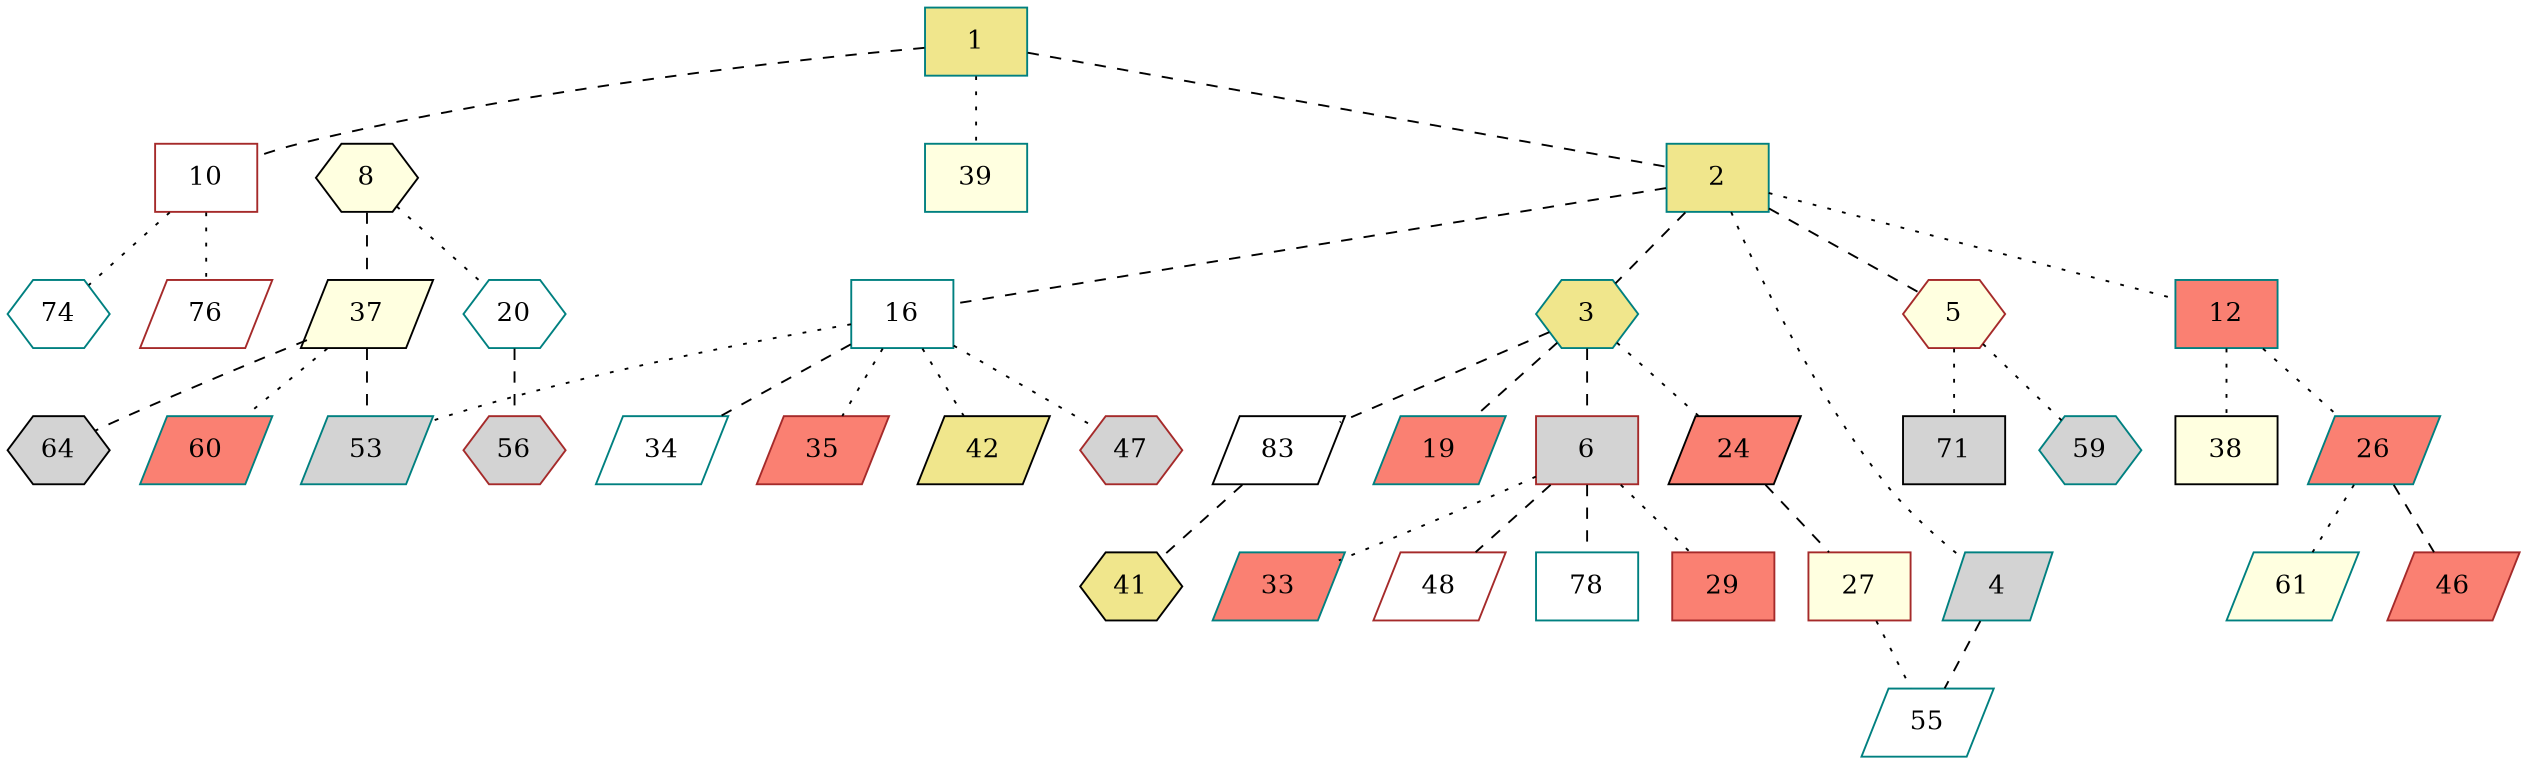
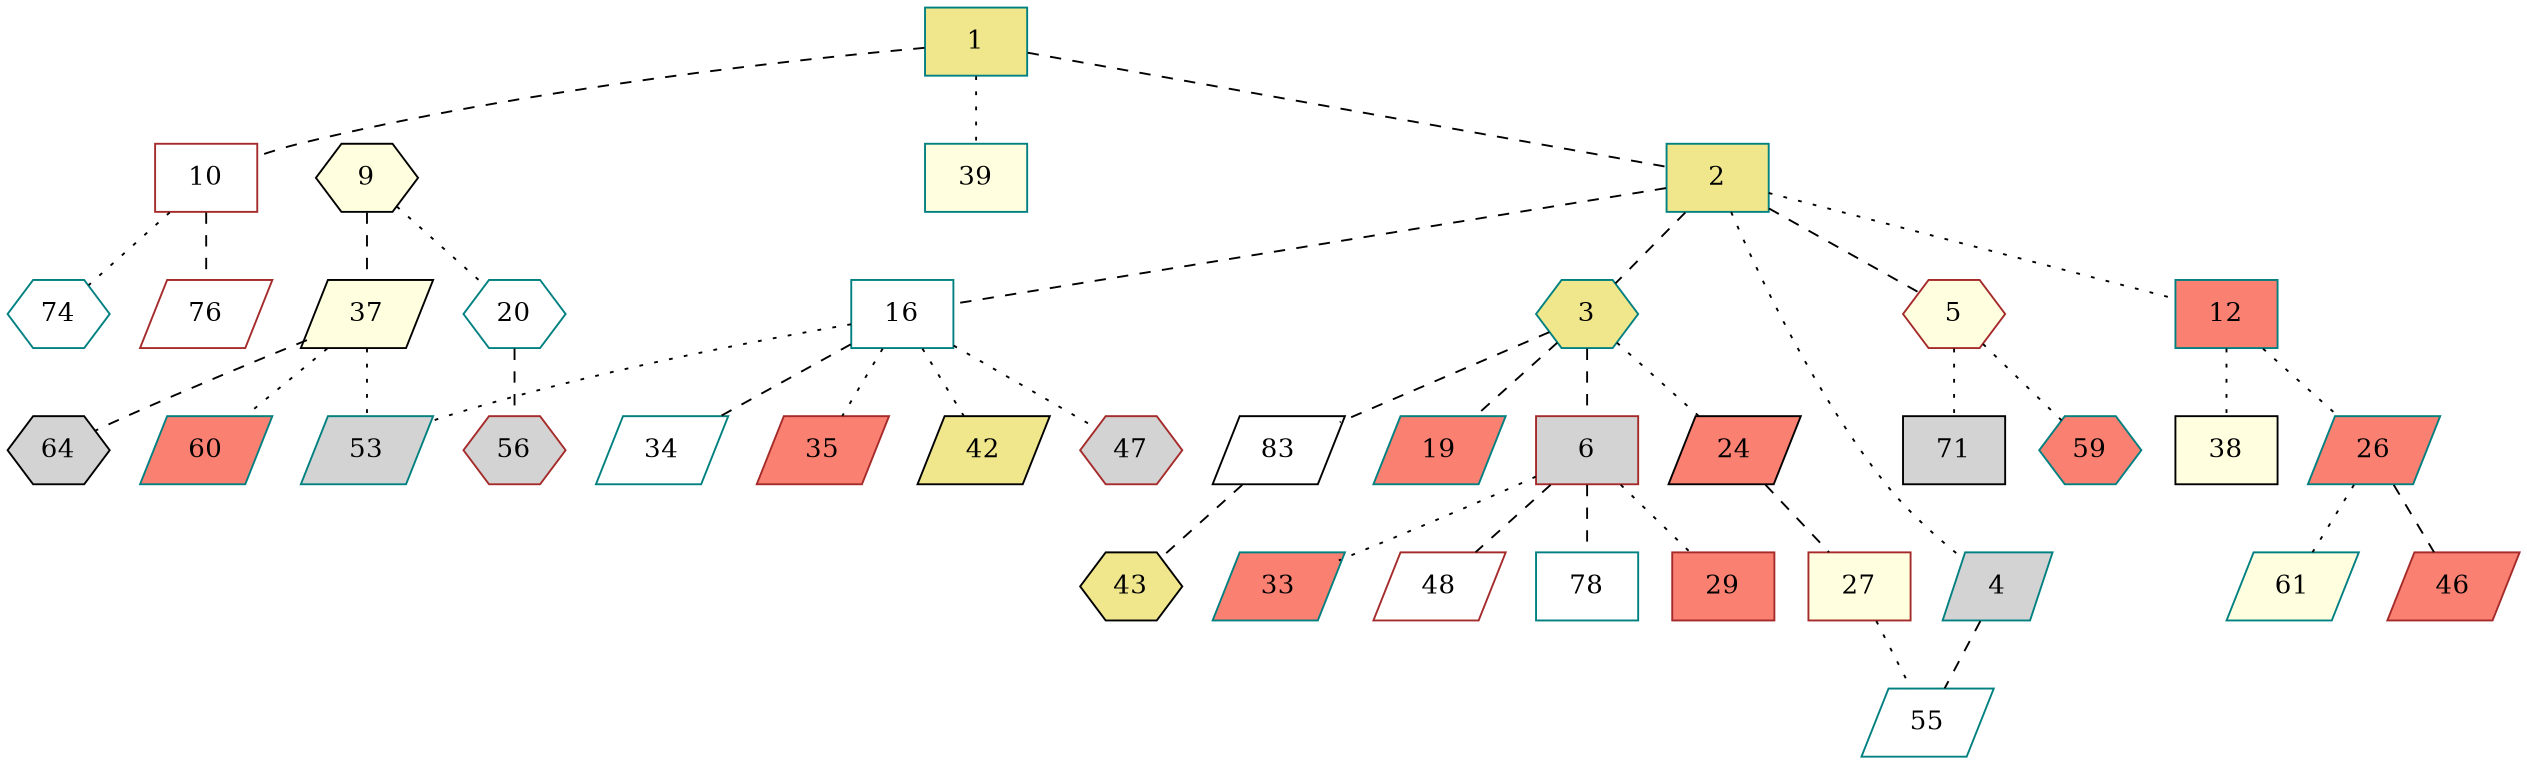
node "8": label "8" -> "9"
edge "10" -- "76": style dotted -> dashed
edge "37" -- "53": style dashed -> dotted
node "59": fillcolor lightgrey -> salmon
node "41": label "41" -> "43"
